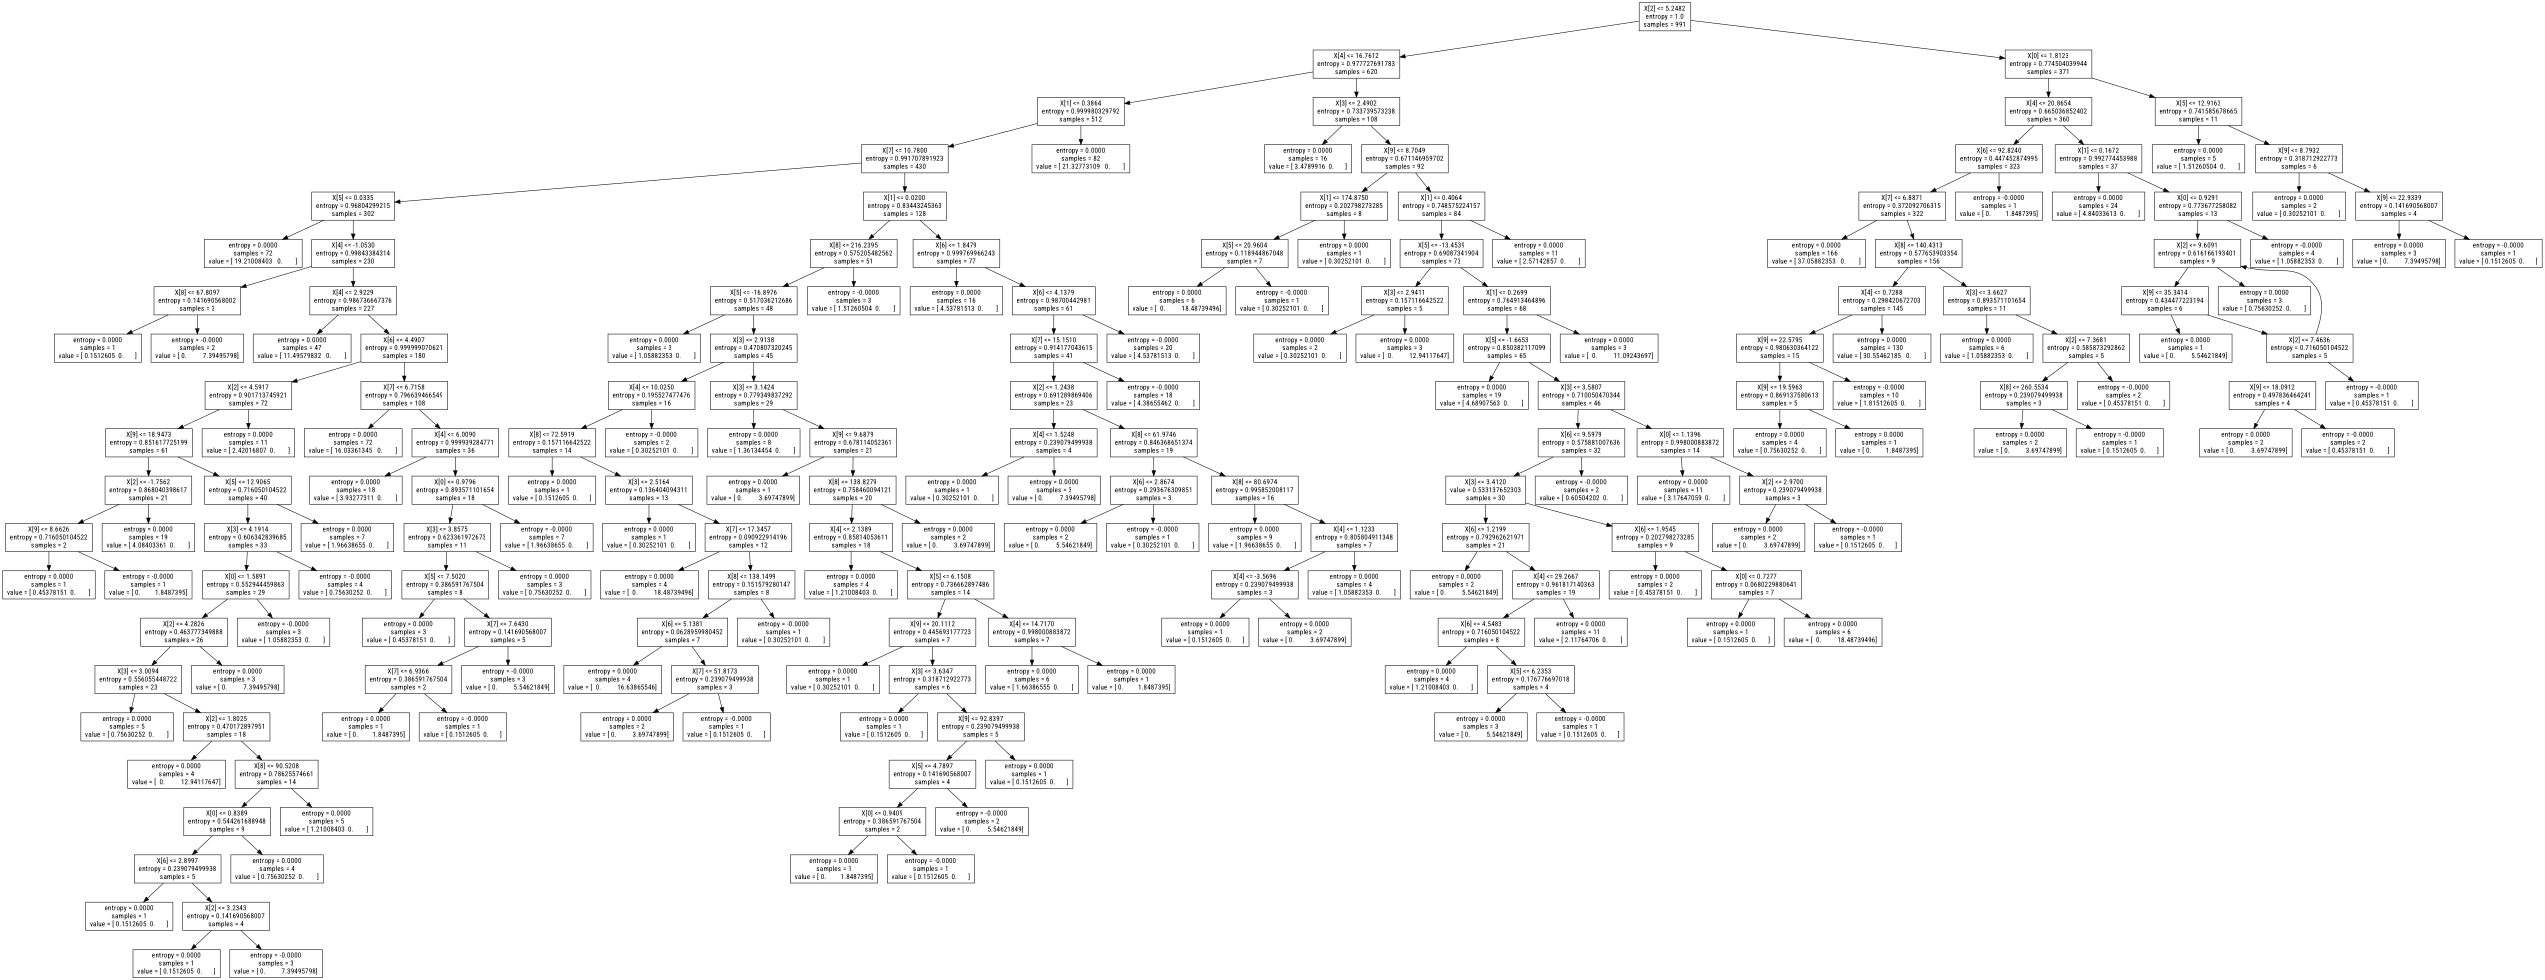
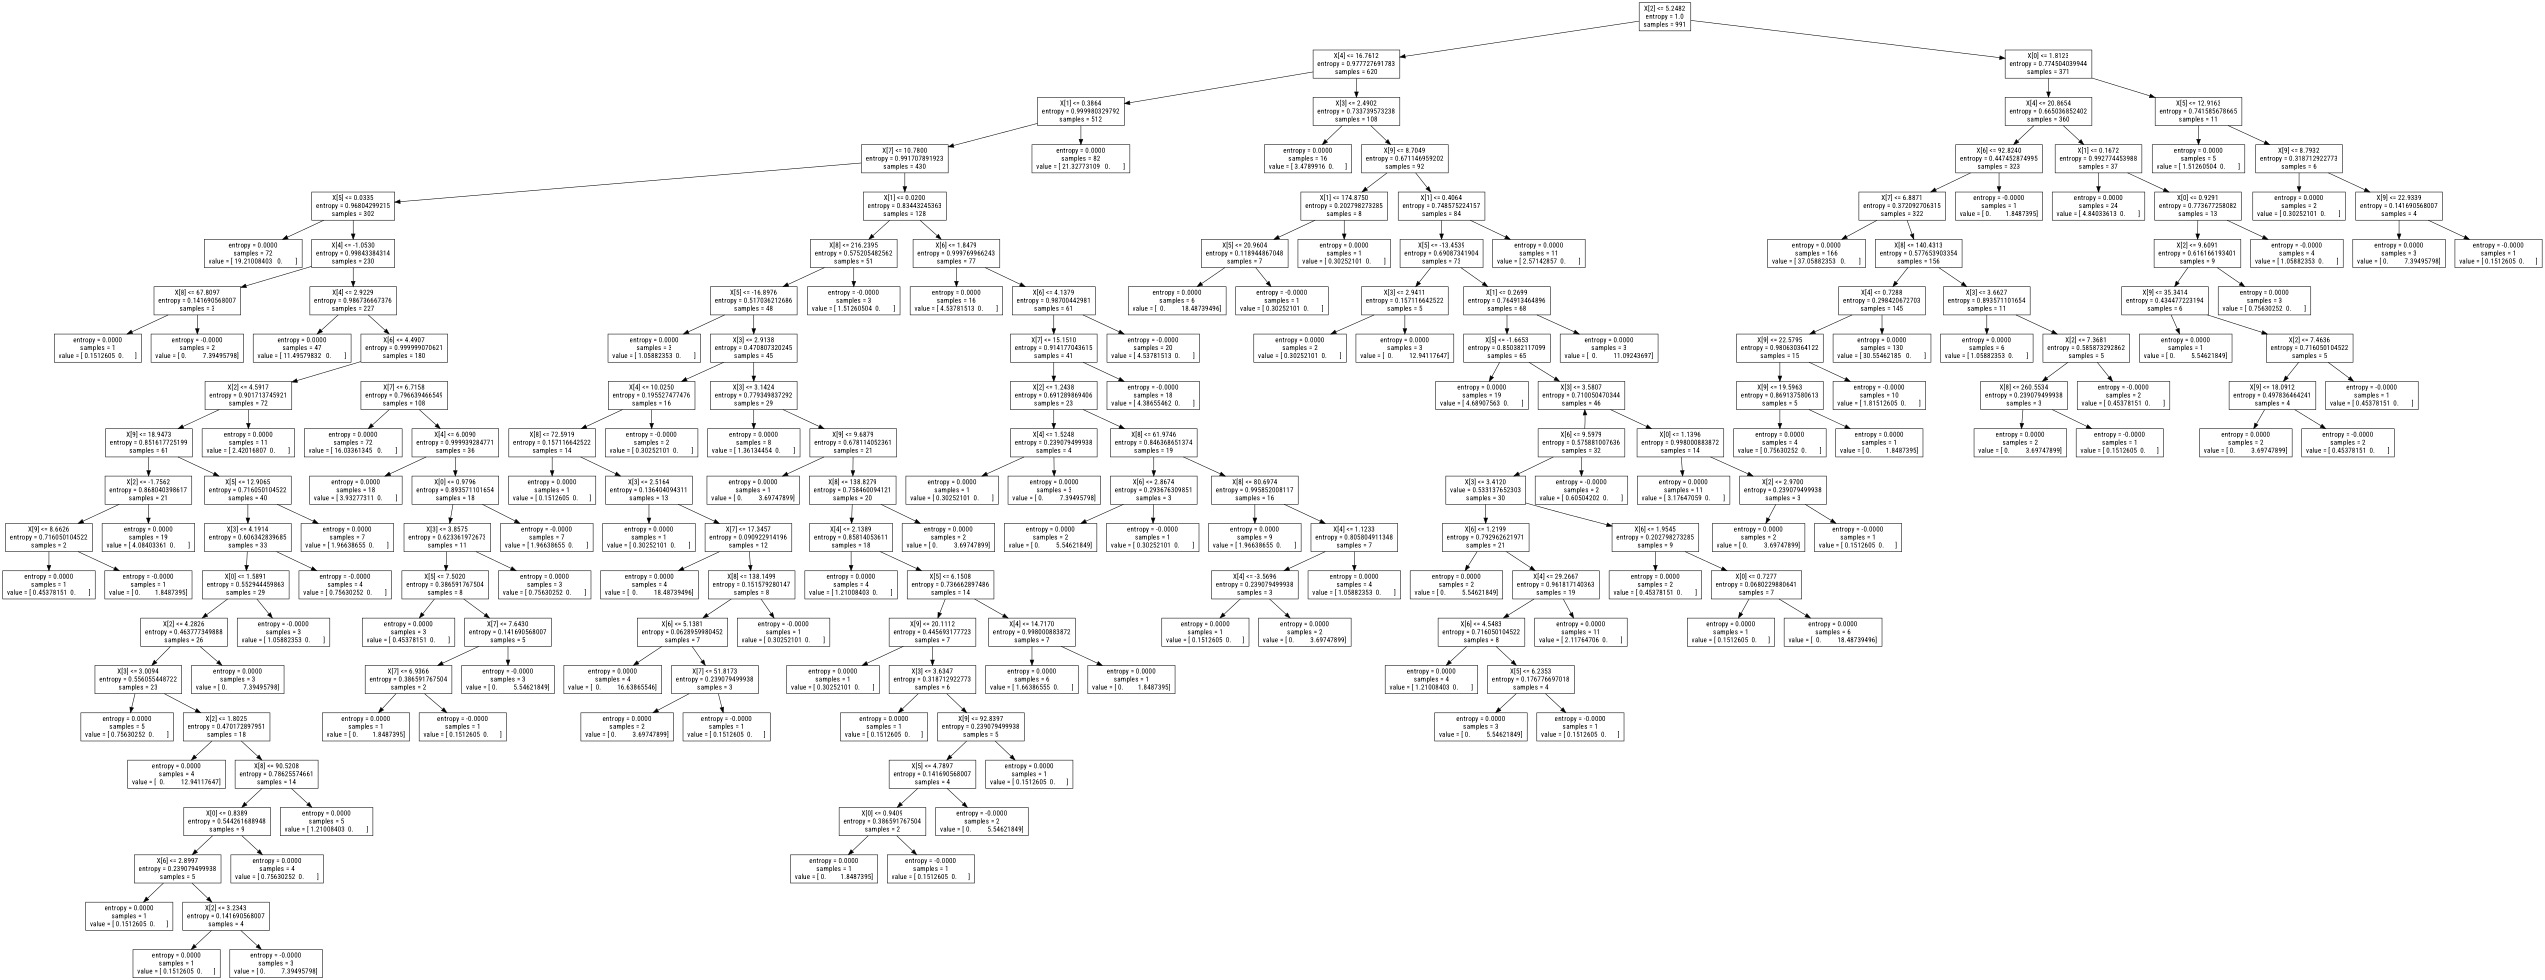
node "X[9] <= 8.7049 entropy = 0.671146959702 samples = 92": label "X[9] <= 8.7049 entropy = 0.671146959702 samples = 92" -> "X[9] <= 8.7049 entropy = 0.671146959202 samples = 92"
edge "X[2] <= 7.4636 entropy = 0.716050104522 samples = 5" -> "X[2] <= 9.6091 entropy = 0.616166193401 samples = 9": now "X[2] <= 7.4636 entropy = 0.716050104522 samples = 5" -> "X[9] <= 18.0912 entropy = 0.497836464241 samples = 4"
node "X[8] <= 67.8097 entropy = 0.141690568002 samples = 3": label "X[8] <= 67.8097 entropy = 0.141690568002 samples = 3" -> "X[8] <= 67.8097 entropy = 0.141690568007 samples = 3"
edge "X[6] <= 4.4907 entropy = 0.999999070621 samples = 180" -> "X[7] <= 6.7158 entropy = 0.796639466549 samples = 108": removed
edge "X[3] <= 3.5807 entropy = 0.710050470344 samples = 46" -> "X[6] <= 9.5979 entropy = 0.575881007636 samples = 32": reversed
